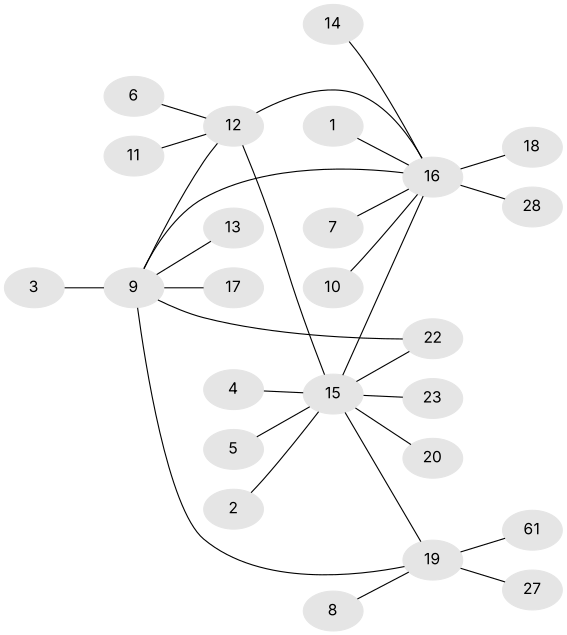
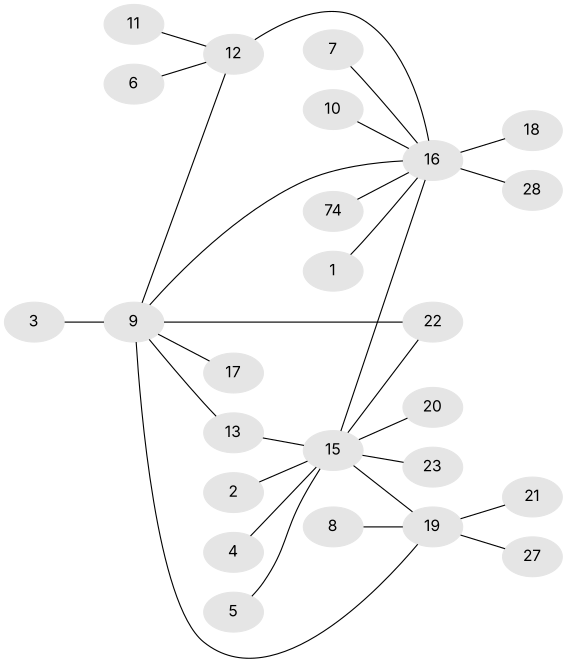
node "14": label "14" -> "74"
edge "12" -- "15": now "13" -- "15"
node "61": label "61" -> "21"
